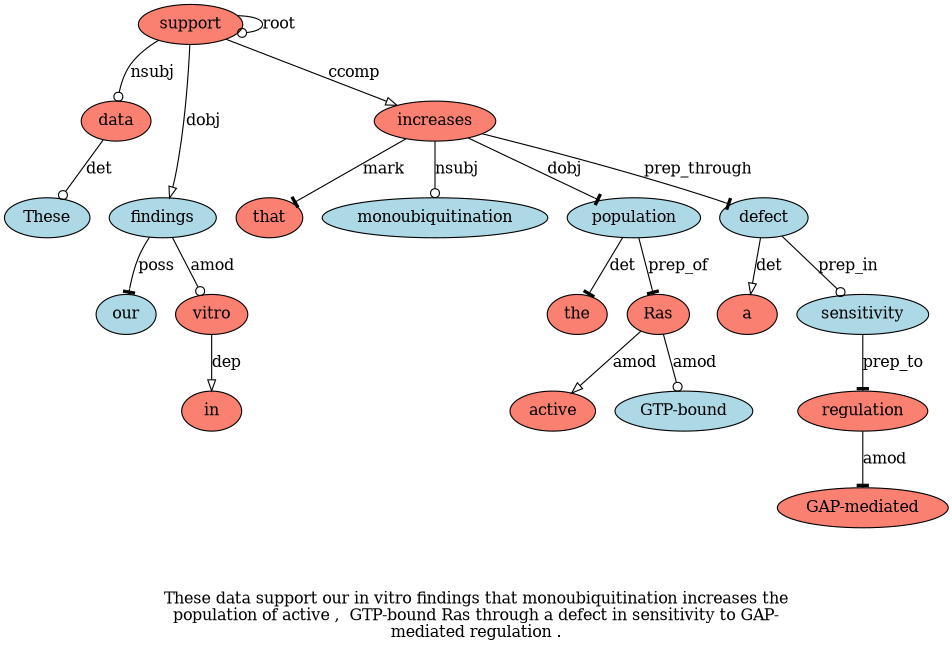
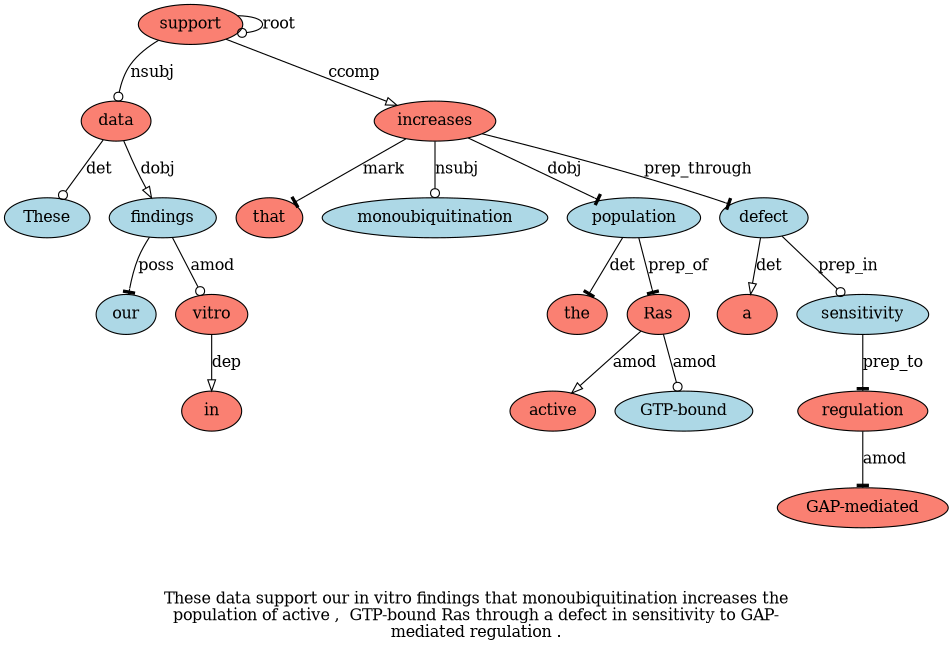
edge "support" -> "findings": now "data" -> "findings"
